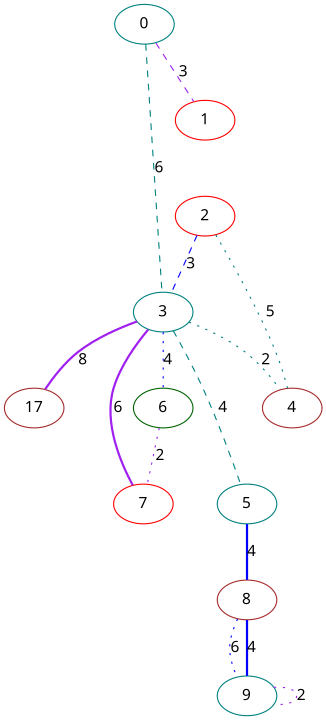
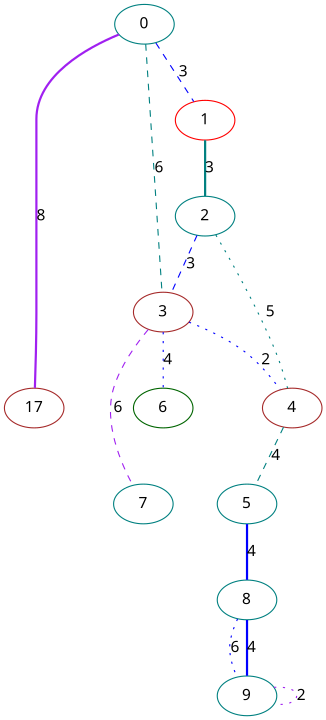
edge "0" -- "1": color purple -> blue
edge "1" -- "2": added, label "3"
node "2": color red -> teal
node "3": color teal -> brown
edge "3" -- "17": now "0" -- "17"
edge "3" -- "4": color teal -> blue
edge "3" -- "7": style bold -> dashed
edge "3" -- "5": now "4" -- "5"
edge "6" -- "7": removed, label "2"
node "7": color red -> teal
node "8": color brown -> teal
